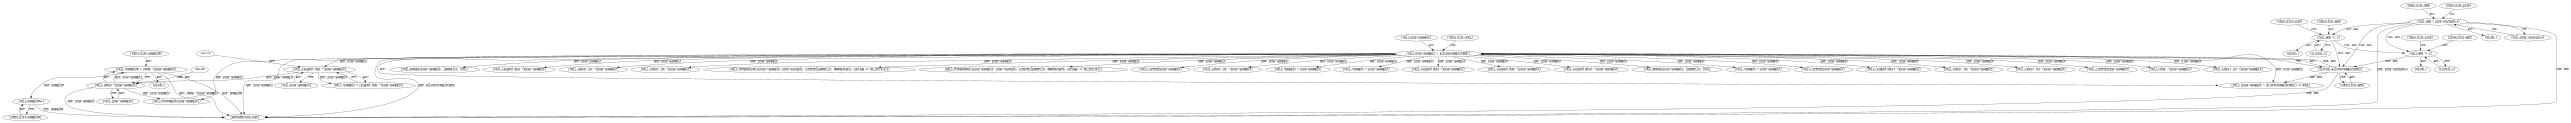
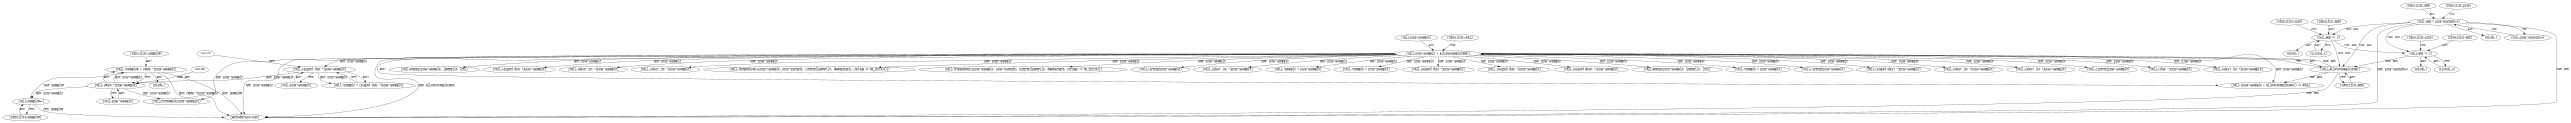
node "(Literal,AllocateSample(mem))": label "(Literal,AllocateSample(mem))" -> "(Call,AllocateSample(mem))"
edge "(Call,(WORD *)pIns->pSample)" -> "(MethodReturn,UINT)": now "(Call,(WORD *)pIns->pSample)" -> "(Call,pSampleW++)"
